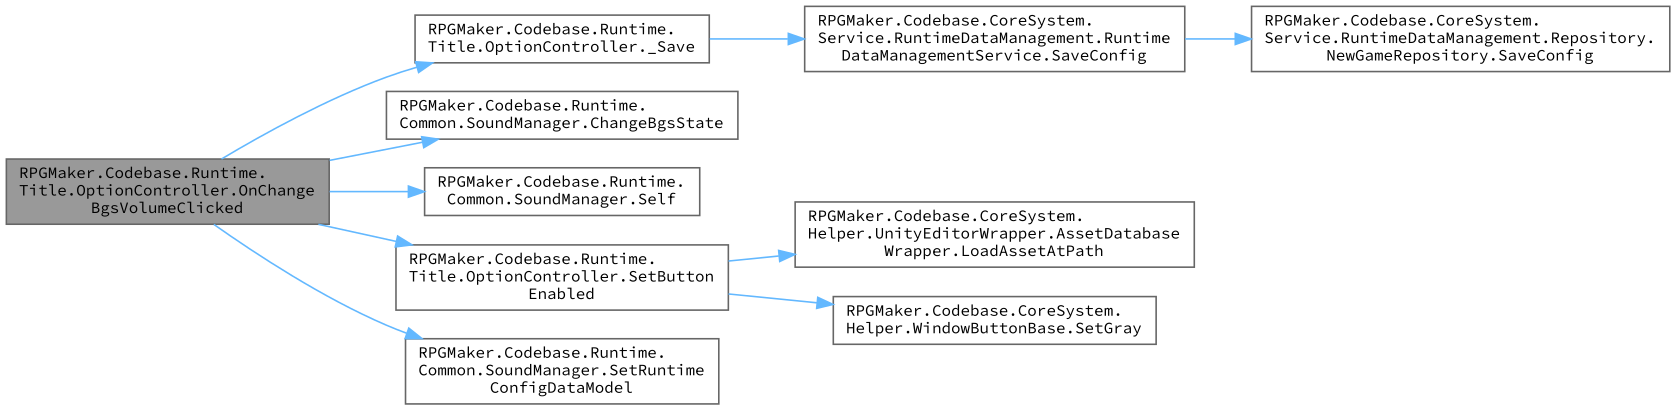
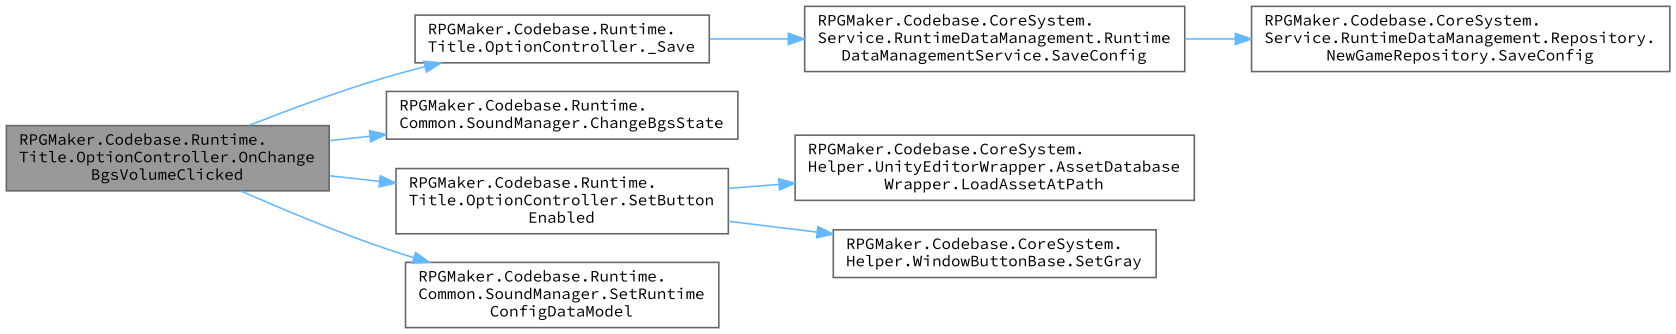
node "RPGMaker.Codebase.Runtime. Common.SoundManager.Self": removed
